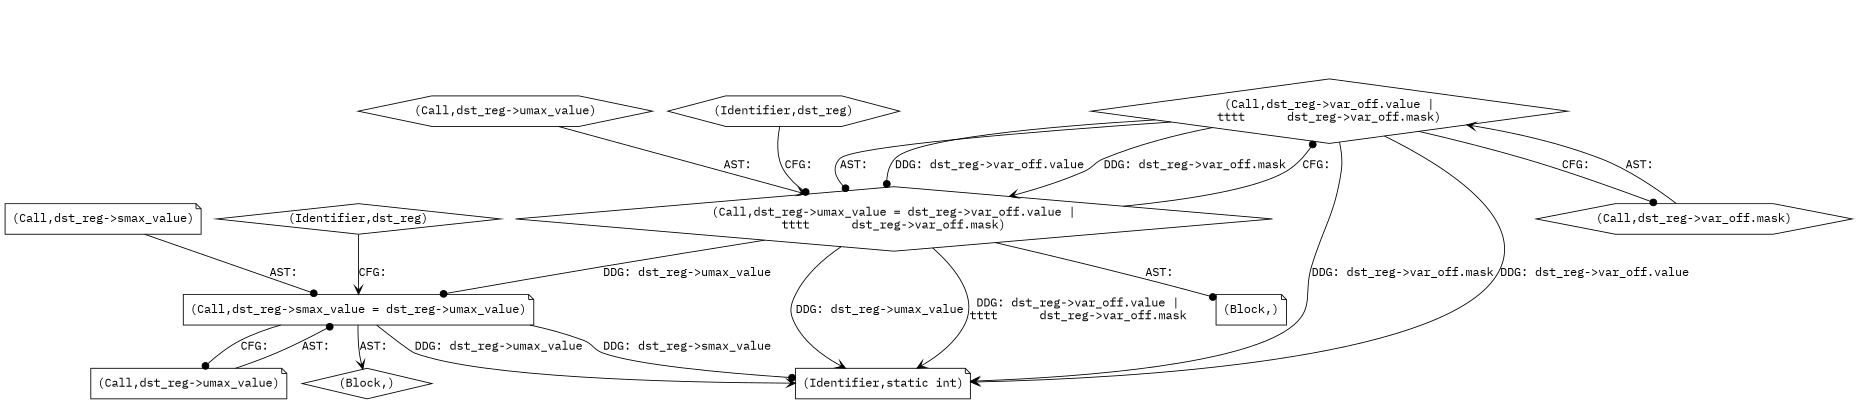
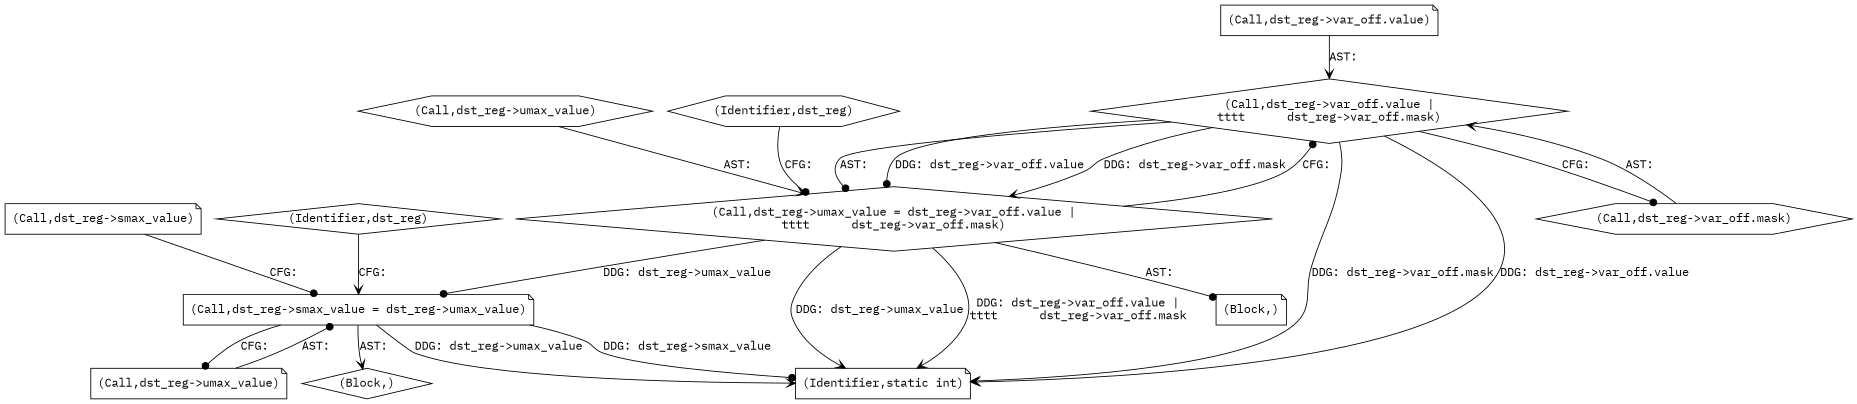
node "(Call,dst_reg->var_off.value)": added
edge "(Call,dst_reg->smax_value)" -> "(Call,dst_reg->smax_value = dst_reg->umax_value)": label "AST: " -> "CFG: "
